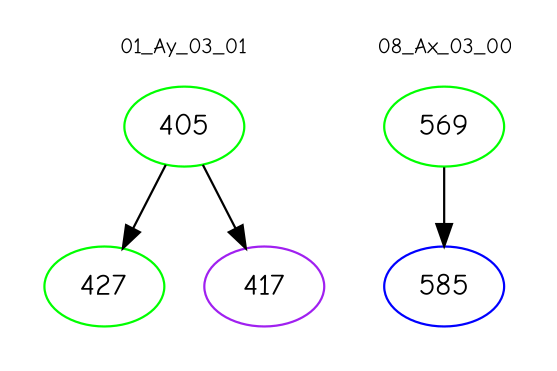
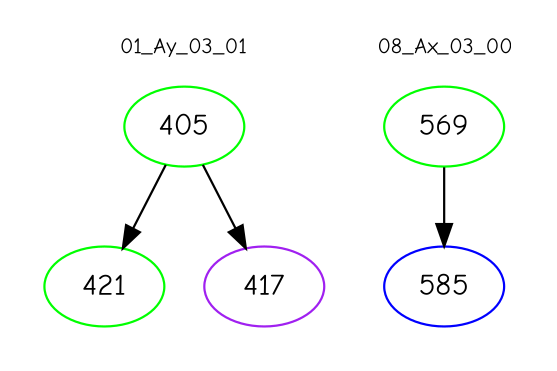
node "427": label "427" -> "421"
